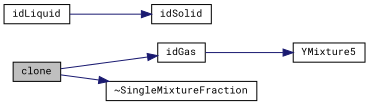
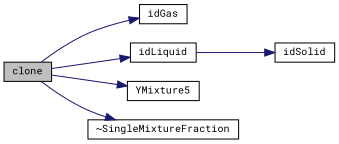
edge "idGas" -> "YMixture5": now "clone" -> "YMixture5"
edge "clone" -> "idLiquid": added
